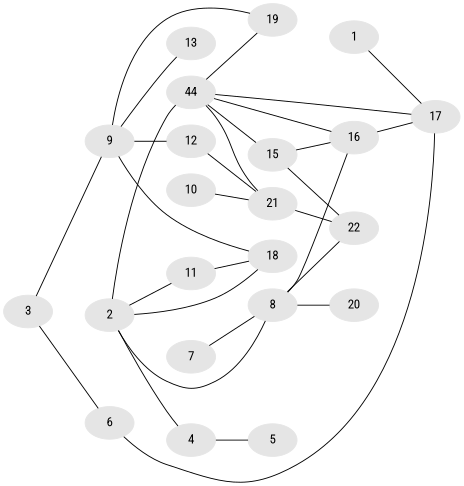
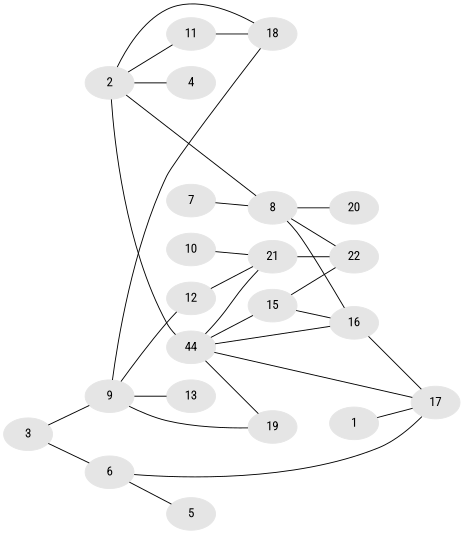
edge "4" -- "5": now "6" -- "5"
